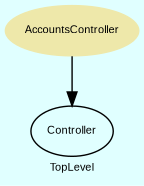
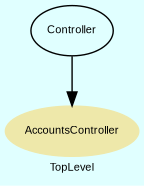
edge "AccountsController" -> "Controller": reversed
